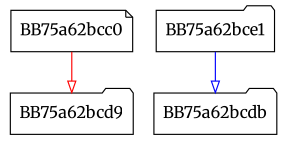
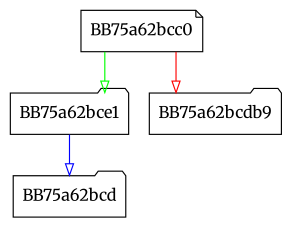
edge "BB75a62bcc0" -> "BB75a62bce1": added
node "BB75a62bcd9": label "BB75a62bcd9" -> "BB75a62bcdb9"
node "BB75a62bcdb": label "BB75a62bcdb" -> "BB75a62bcd"
